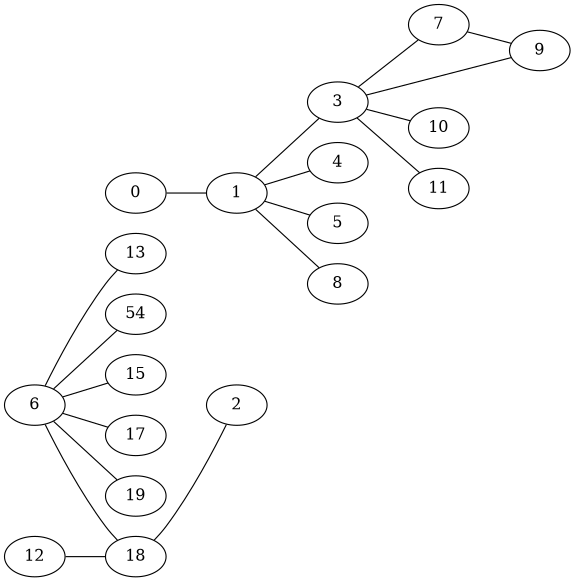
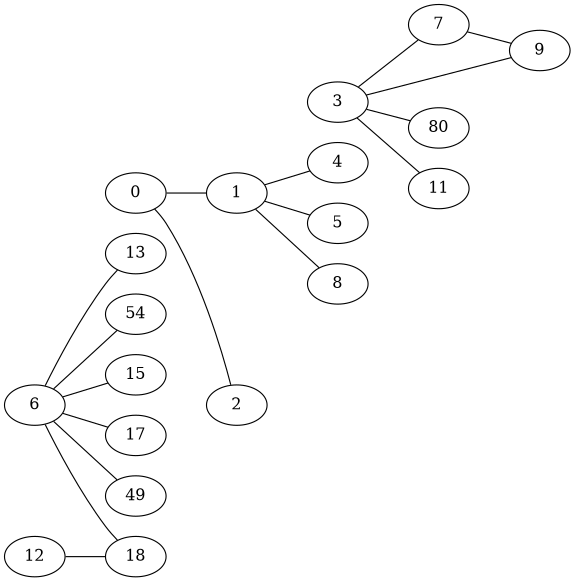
node "10": label "10" -> "80"
edge "3" -- "1": removed
edge "2" -- "18": now "2" -- "0"
node "19": label "19" -> "49"
